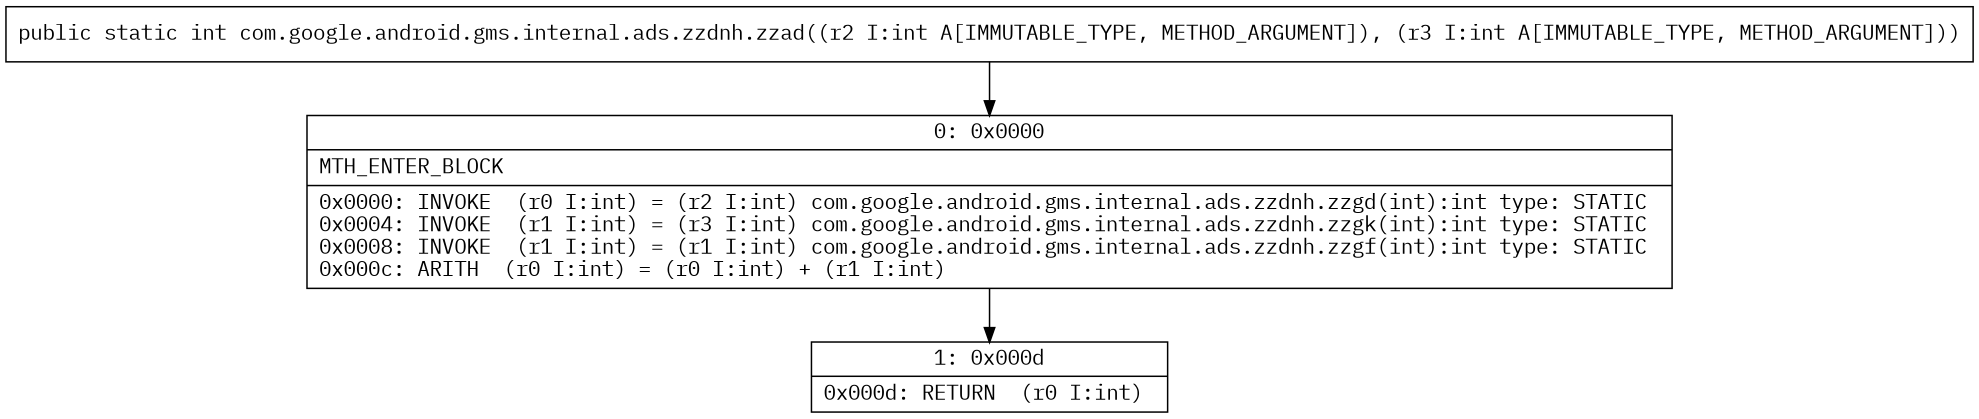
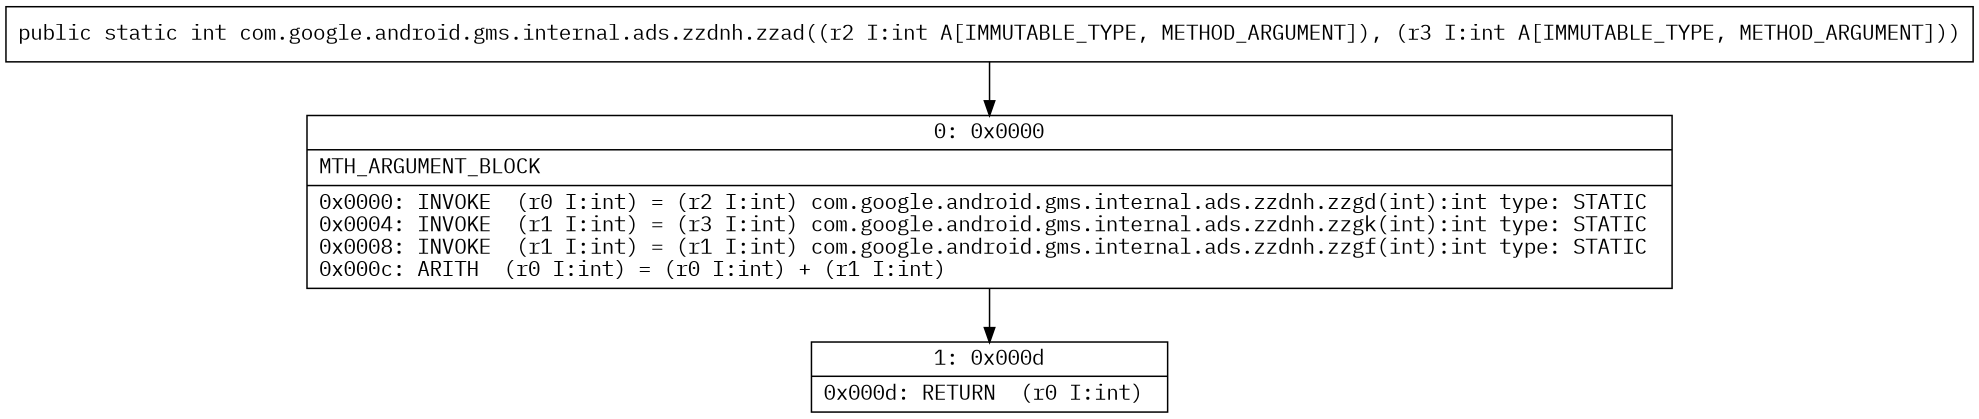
node "0: 0x0000": text "MTH_ENTER_BLOCK" -> "MTH_ARGUMENT_BLOCK"
